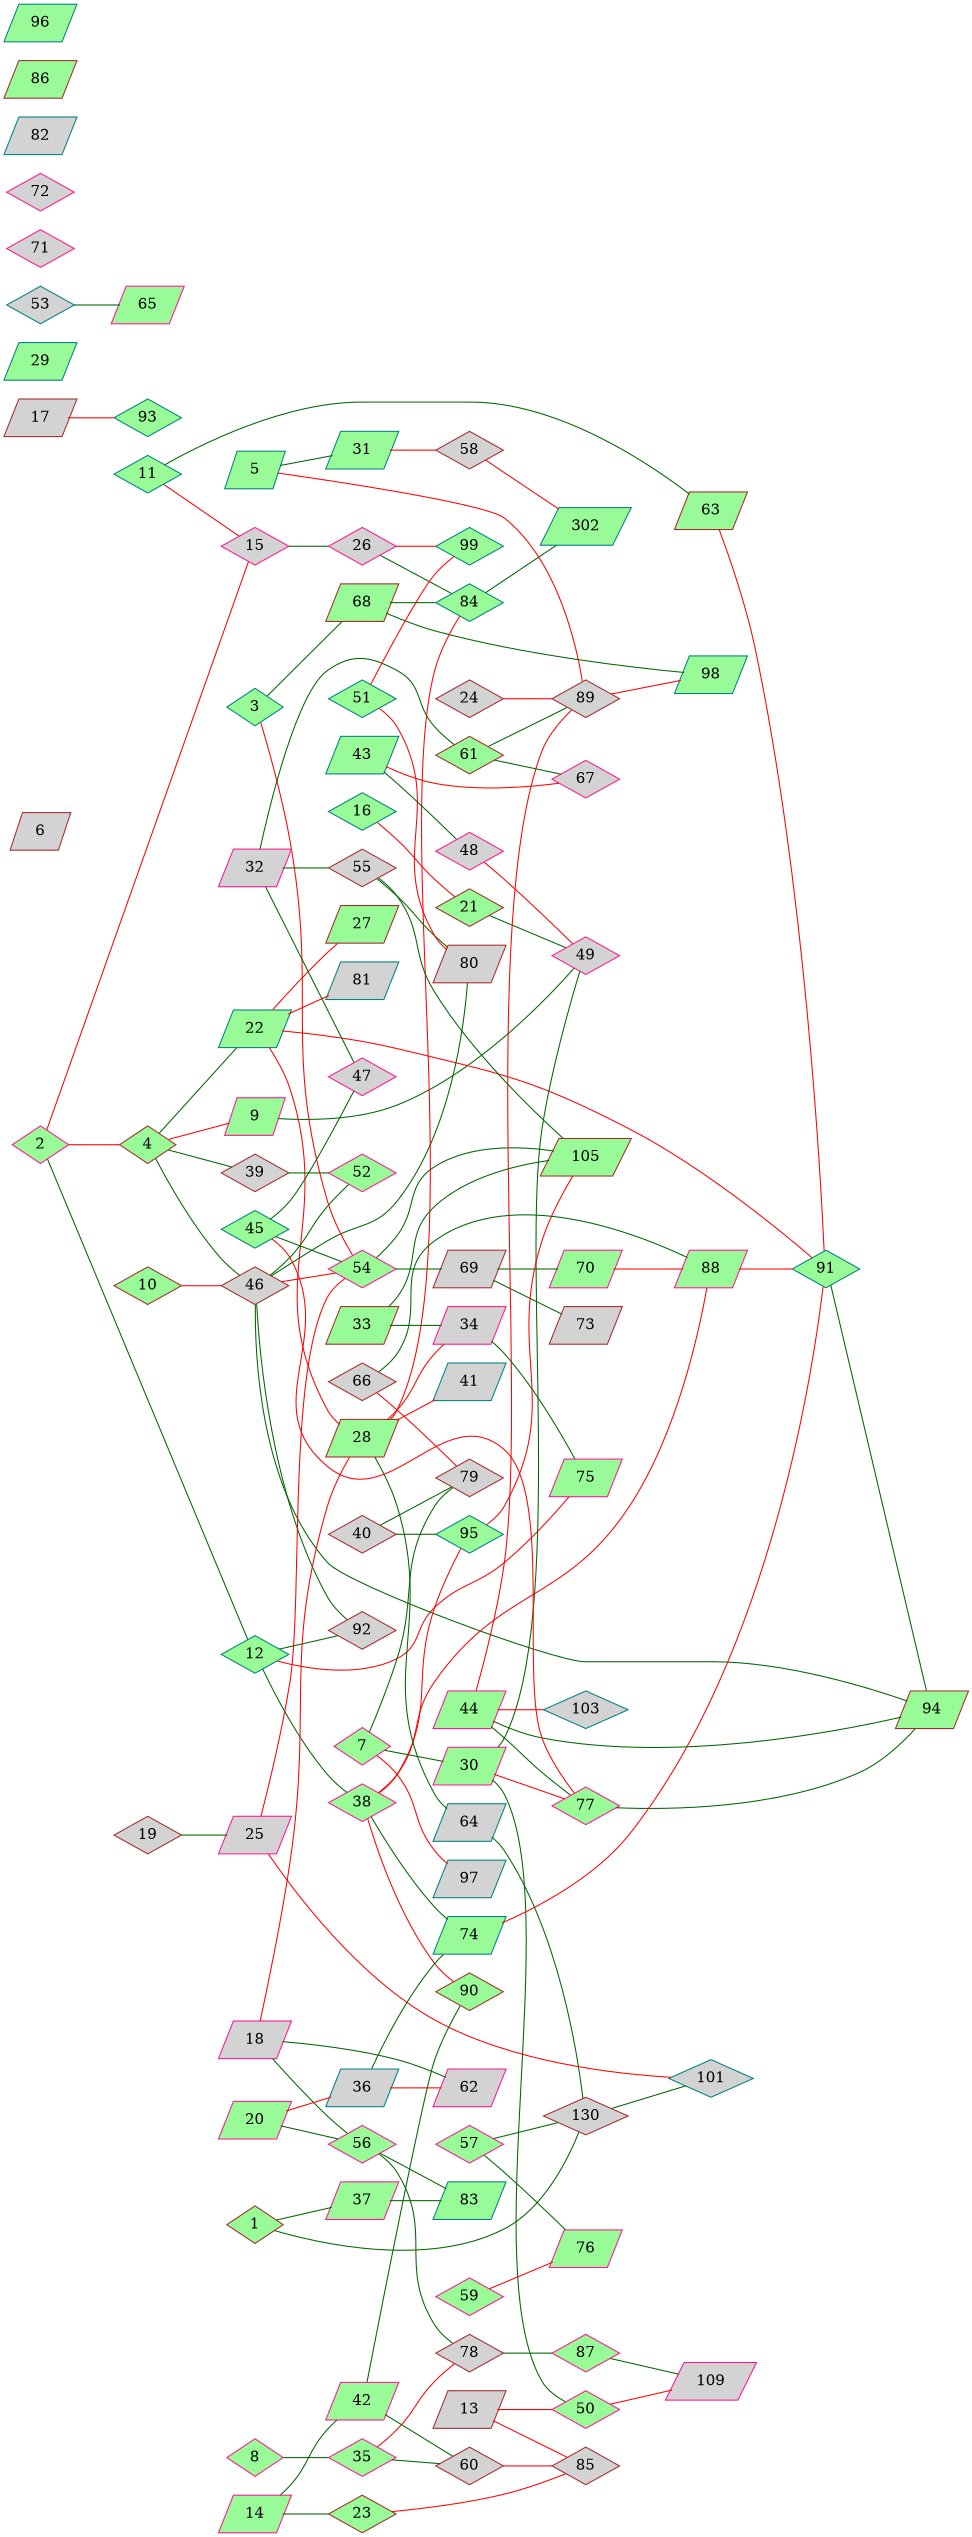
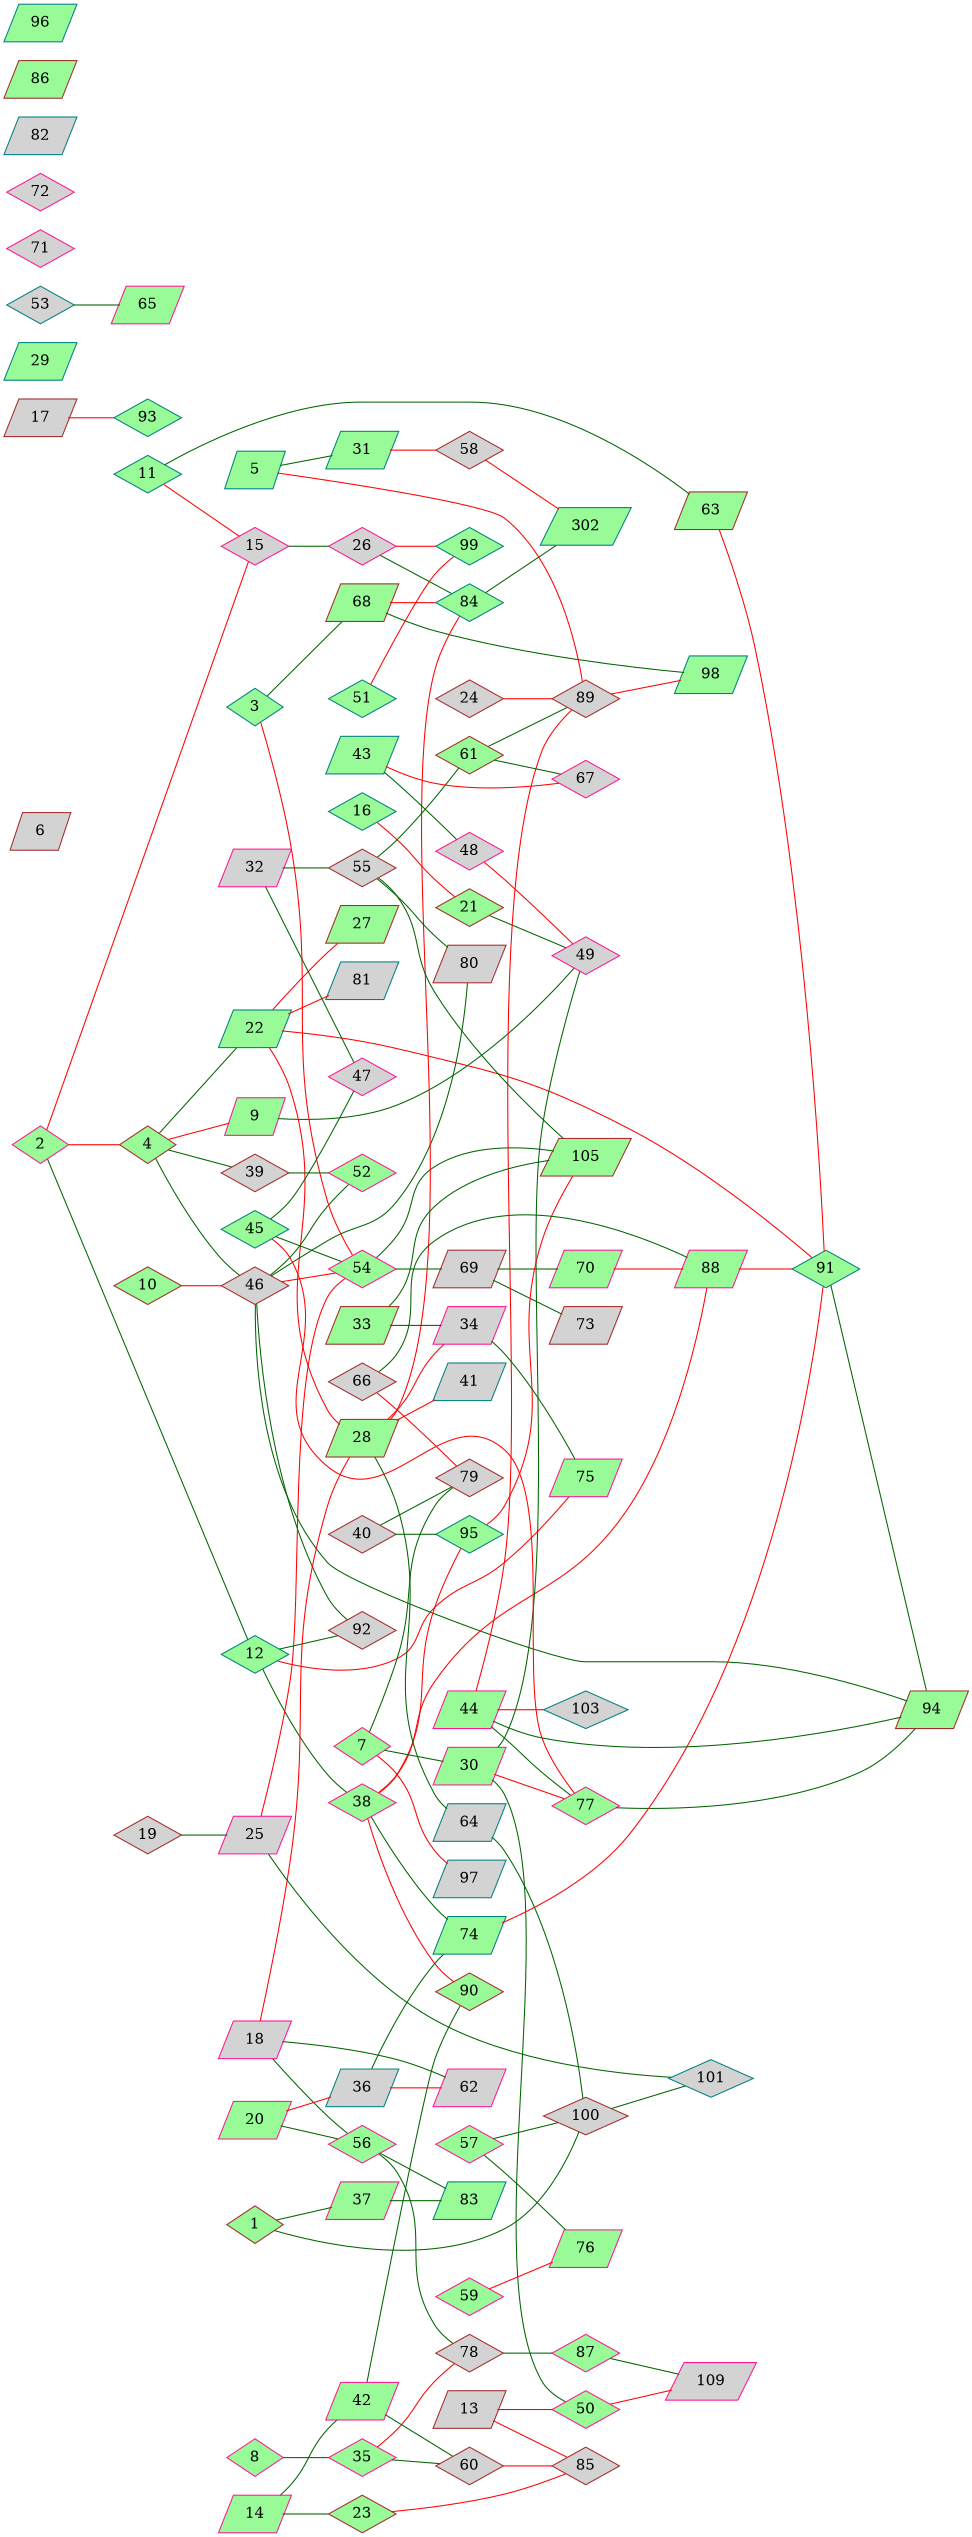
edge "68" -- "84": color darkgreen -> red
edge "61" -- "32": now "61" -- "55"
edge "51" -- "80": removed
edge "25" -- "101": color red -> darkgreen
node "130": label "130" -> "100"
